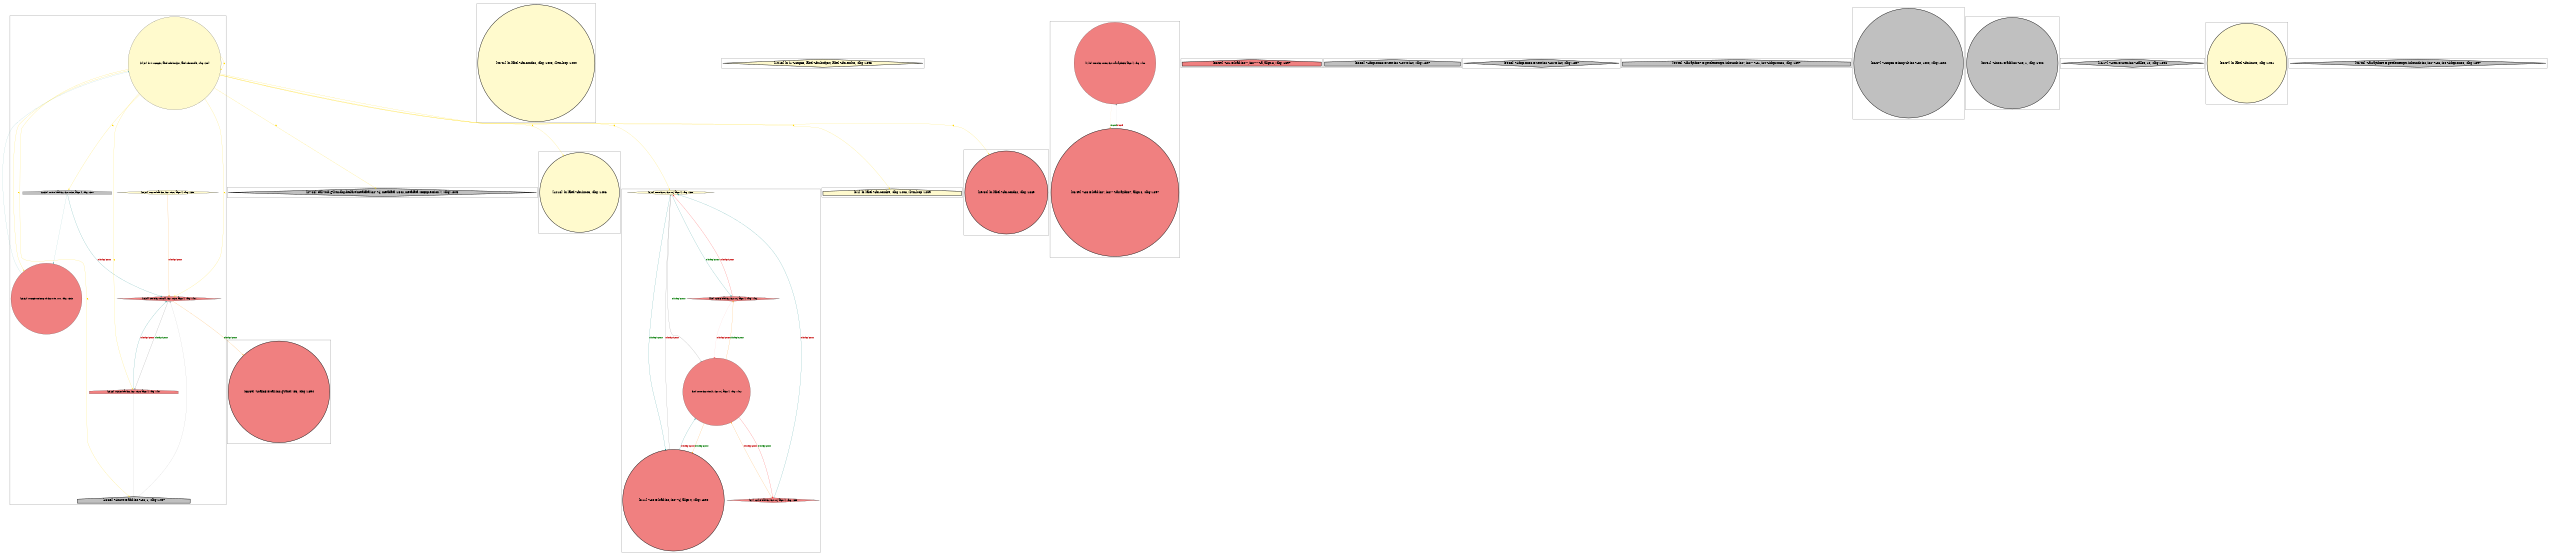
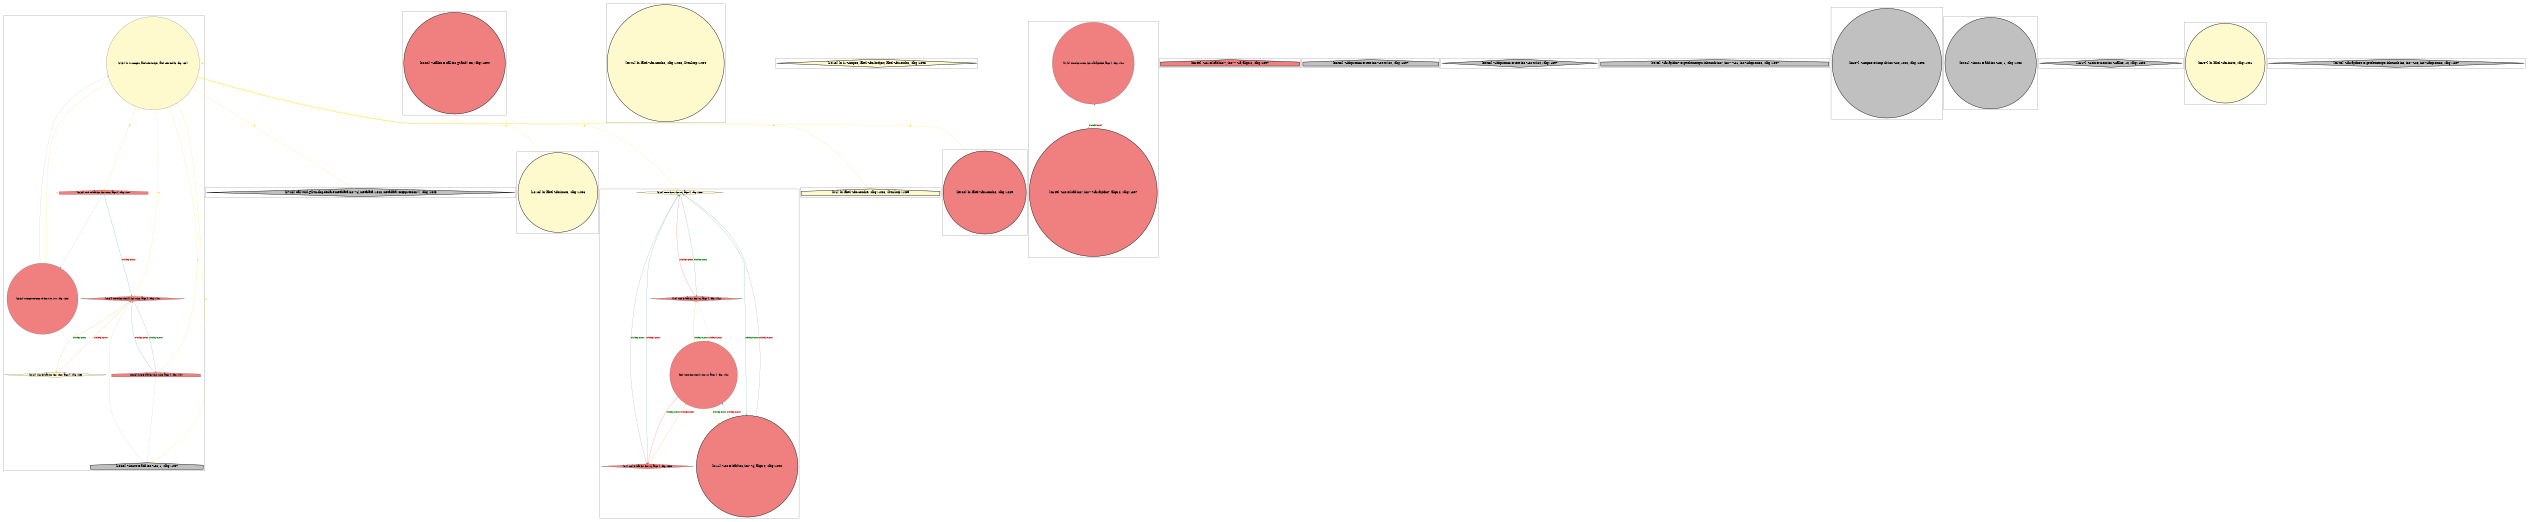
node "[22/33]  %19 = load i32, i32* %i28, align 4, !dbg !1381": fillcolor grey -> lightcoral
edge "[3/10]  store i32 0, i32* %j, align 4, !dbg !1388" -> "[5/8]  store i32 %inc41, i32* %j, align 4, !dbg !1402": now "[3/10]  store i32 0, i32* %j, align 4, !dbg !1388" -> "[6/7]  %24 = load i32, i32* %j, align 4, !dbg !1399"
edge "[19/34]  store i32 %inc44, i32* %i28, align 4, !dbg !1407" -> "[38/39]  %call35 = call i32 @rand() #3, !dbg !1394": now "[19/34]  store i32 %inc44, i32* %i28, align 4, !dbg !1407" -> "[20/21]  %22 = load i32, i32* %i28, align 4, !dbg !1398"
